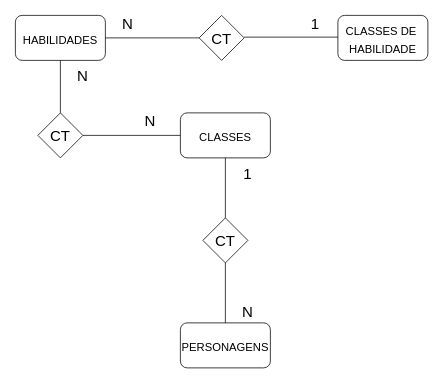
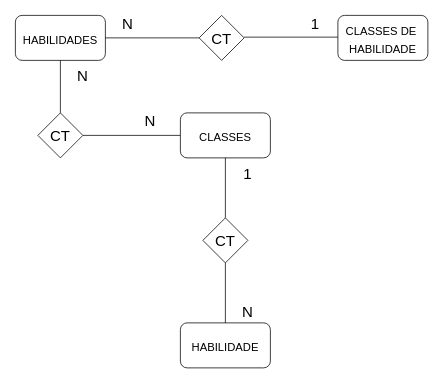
node "PERSONAGENS": label "PERSONAGENS" -> "HABILIDADE"
